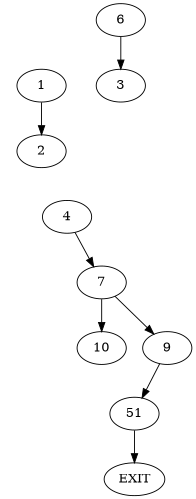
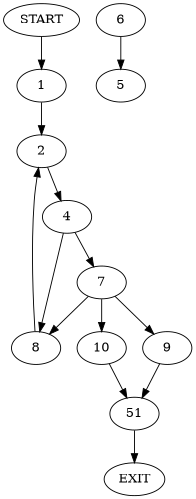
node "START": added
node "3": label "3" -> "5"
edge "2" -> "4": added
node "8": added
edge "10" -> "51": added
